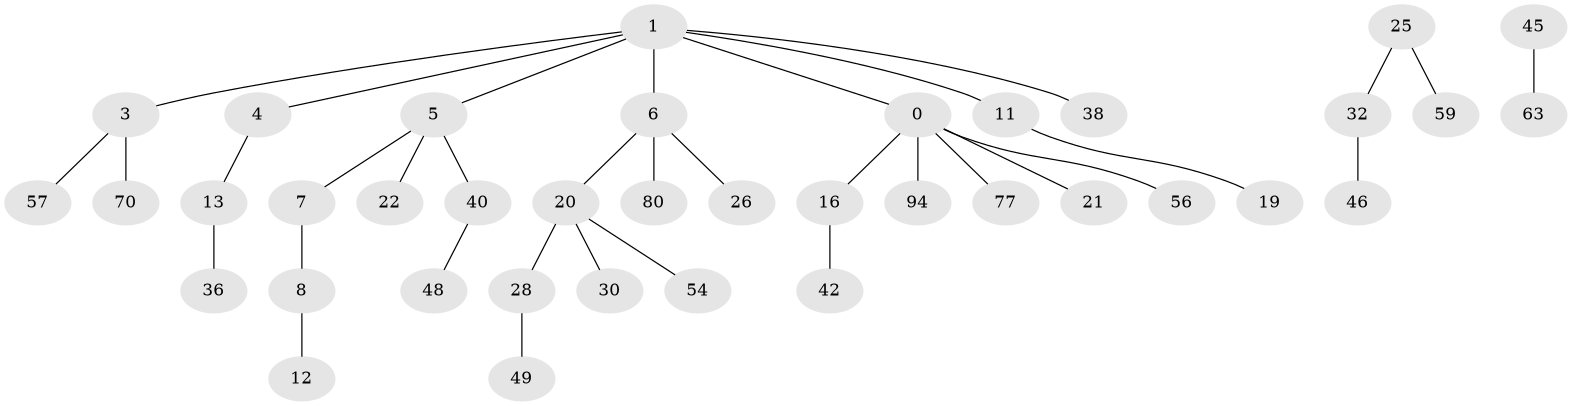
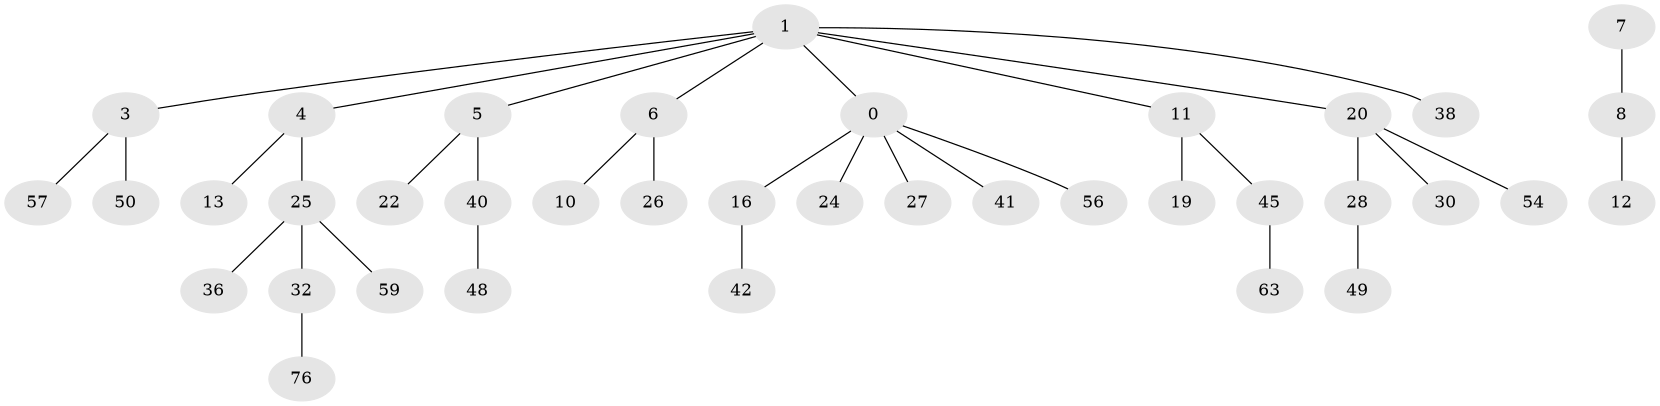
edge "4" -- "25": added
edge "5" -- "7": removed
edge "6" -- "20": now "1" -- "20"
edge "11" -- "45": added
node "70": label "70" -> "50"
node "80": label "80" -> "10"
node "94": label "94" -> "24"
node "77": label "77" -> "27"
node "21": label "21" -> "41"
node "46": label "46" -> "76"
edge "13" -- "36": now "25" -- "36"
